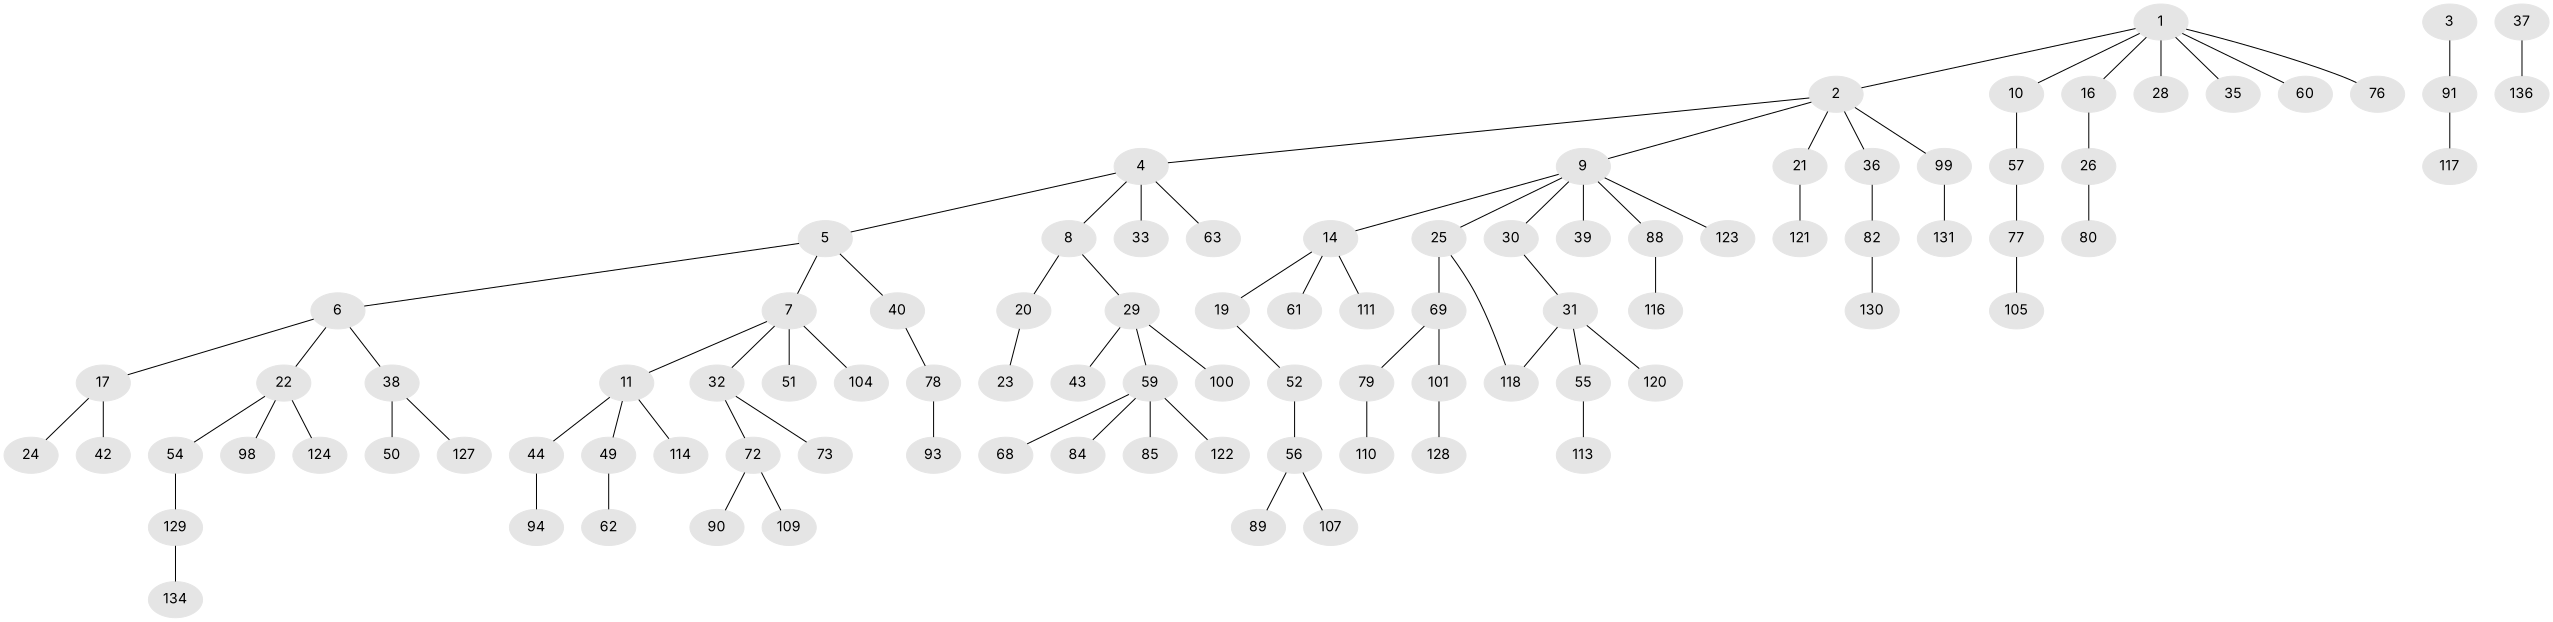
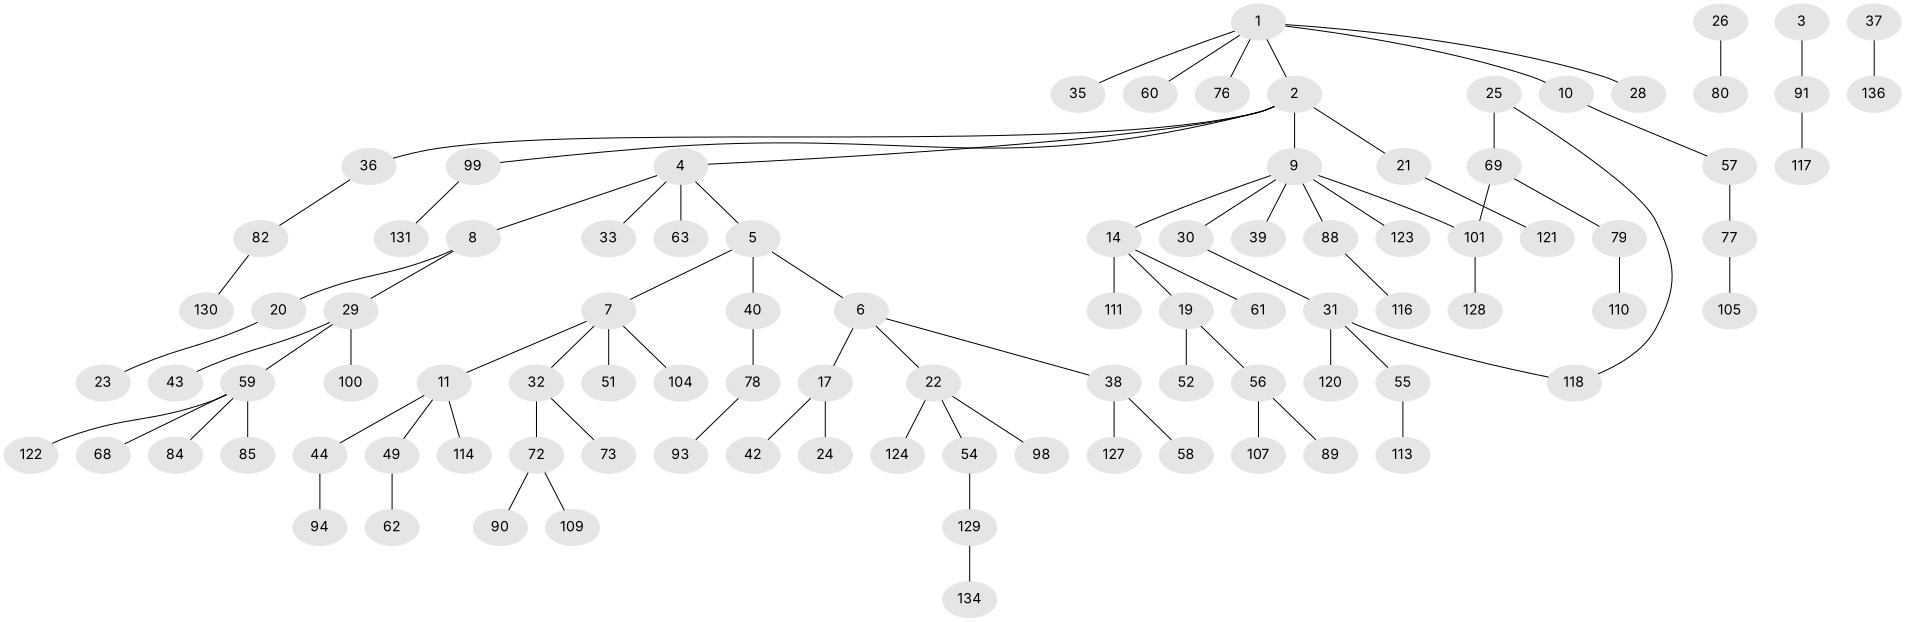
node "16": removed
edge "9" -- "25": now "9" -- "101"
edge "52" -- "56": now "19" -- "56"
node "50": label "50" -> "58"
